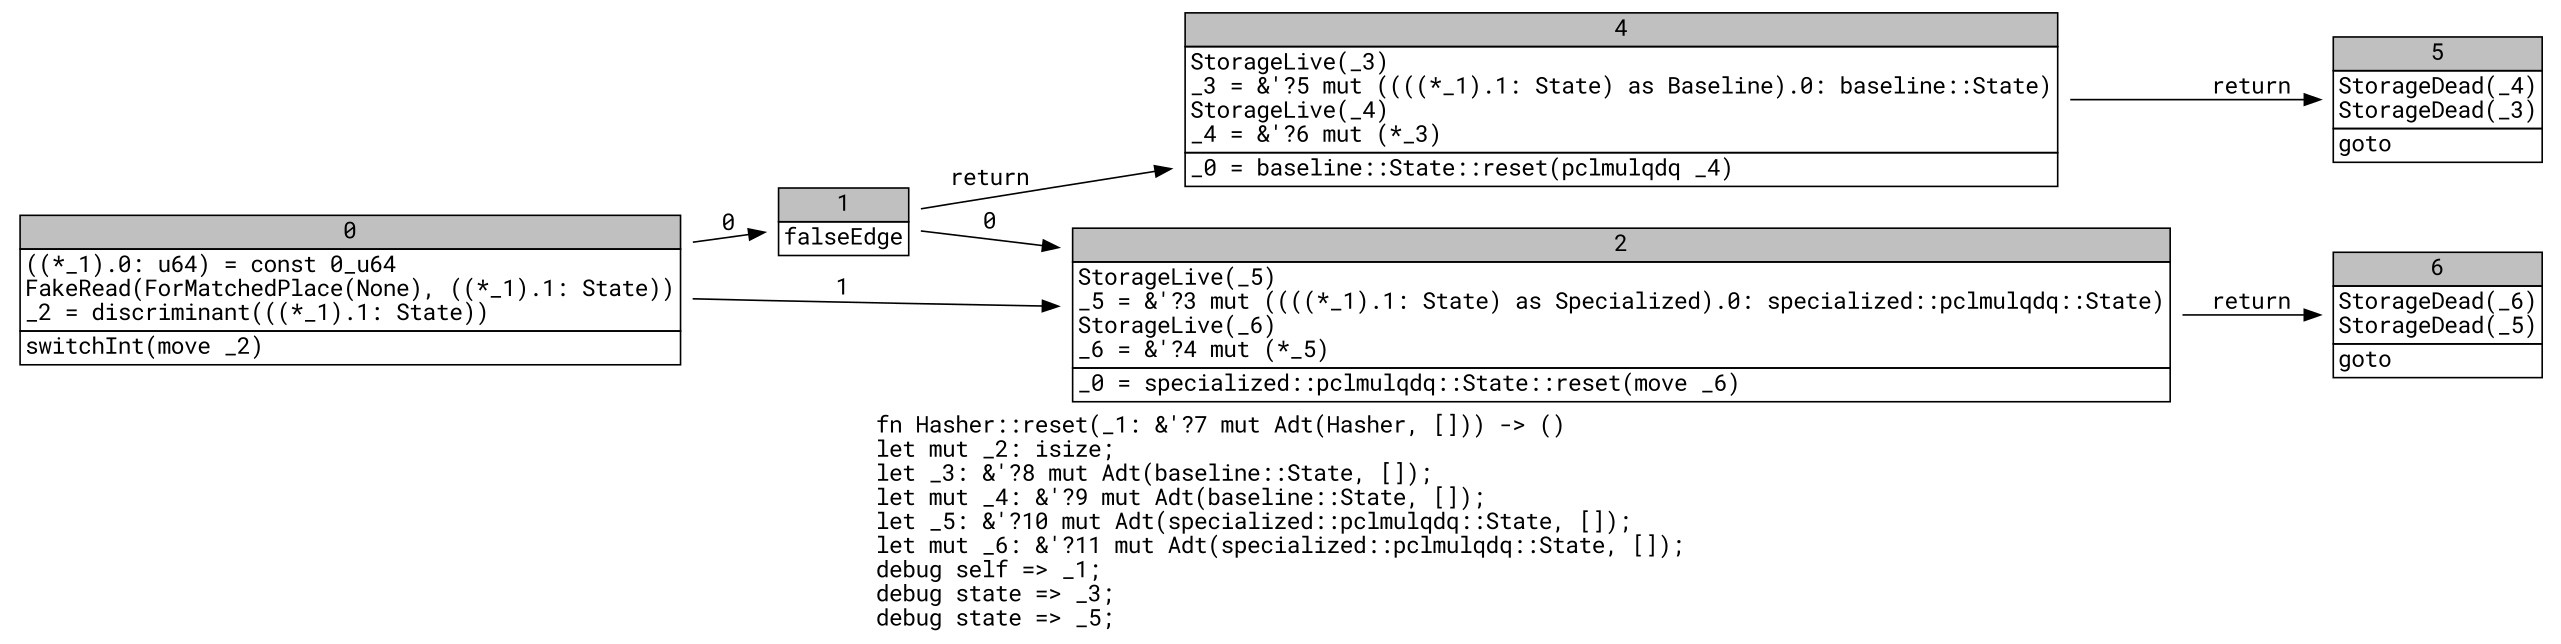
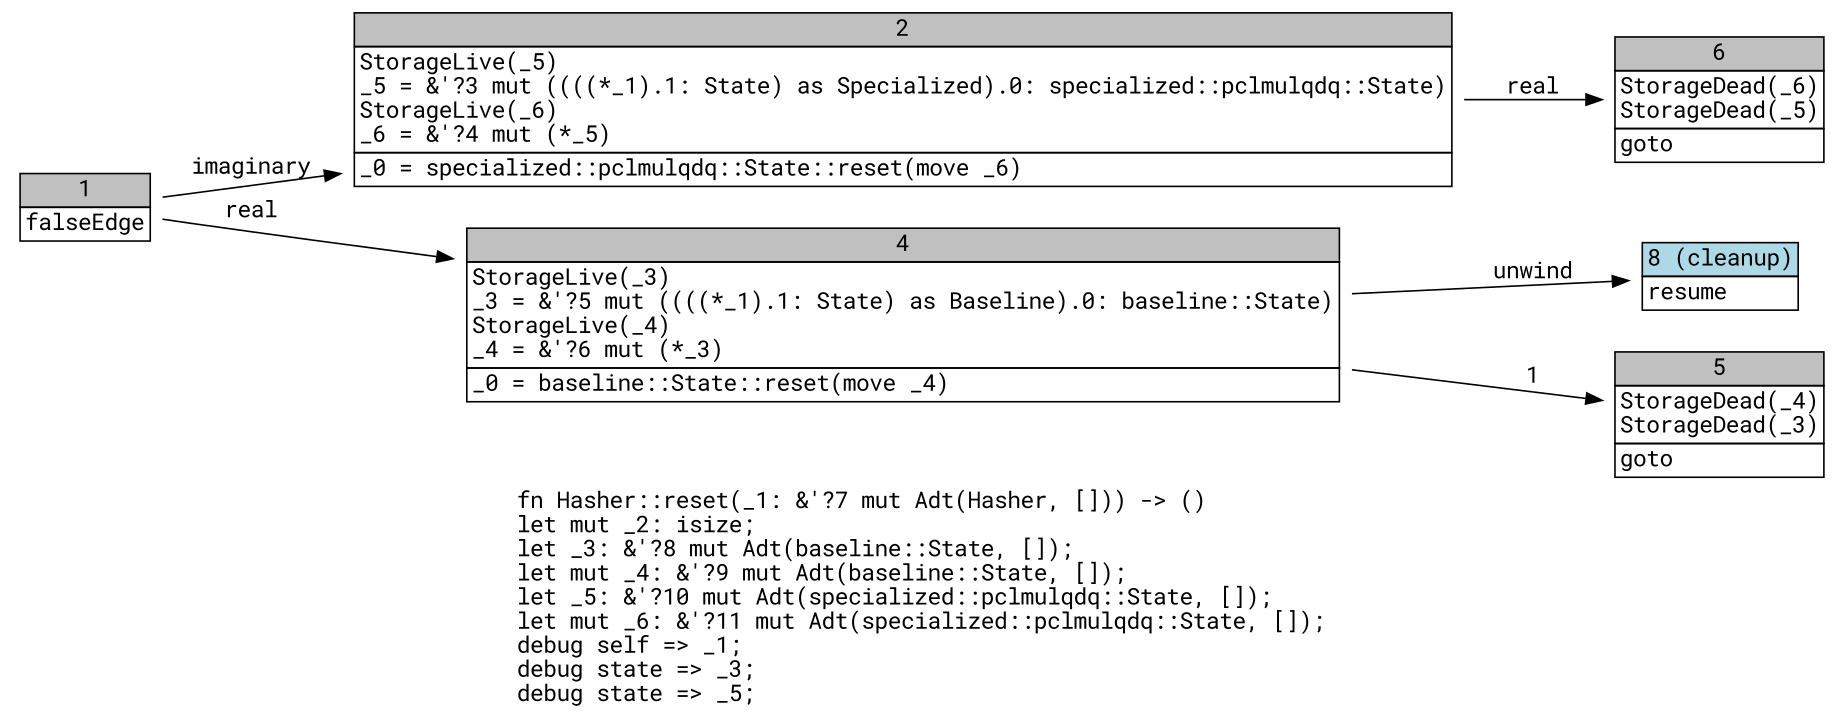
edge "4" -> "5": label "return" -> "1"
node "4": text "_0 = baseline::State::reset(pclmulqdq _4)" -> "_0 = baseline::State::reset(move _4)"
edge "1" -> "4": label "return" -> "real"
edge "1" -> "2": label "0" -> "imaginary"
node "8 (cleanup)": added
node "0": removed
edge "2" -> "6": label "return" -> "real"
